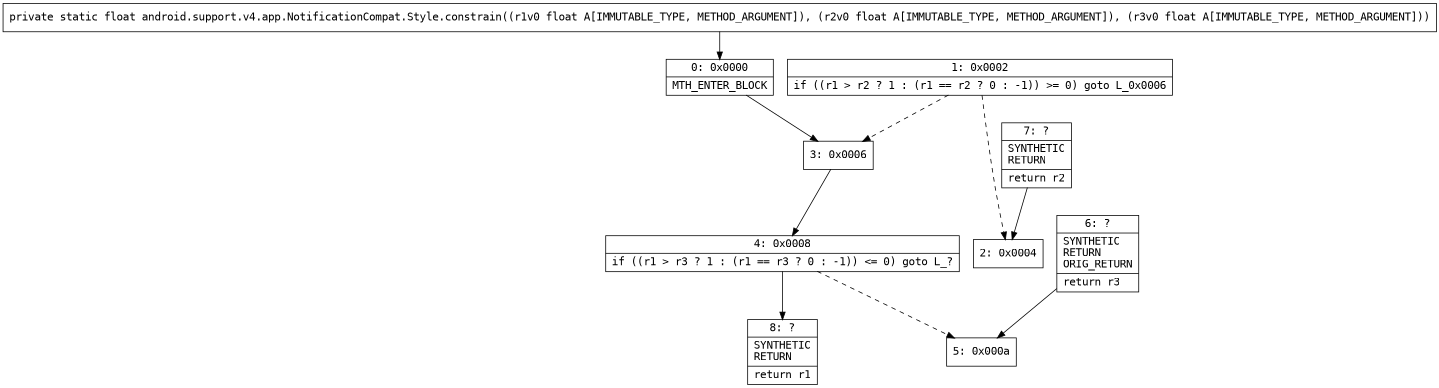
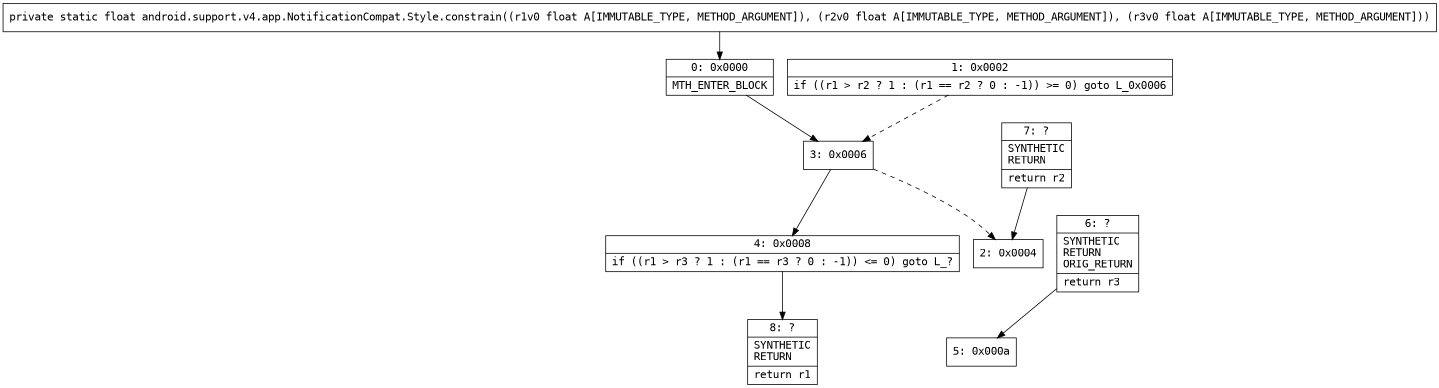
edge "1: 0x0002" -> "2: 0x0004": now "3: 0x0006" -> "2: 0x0004"
edge "4: 0x0008" -> "5: 0x000a": removed
